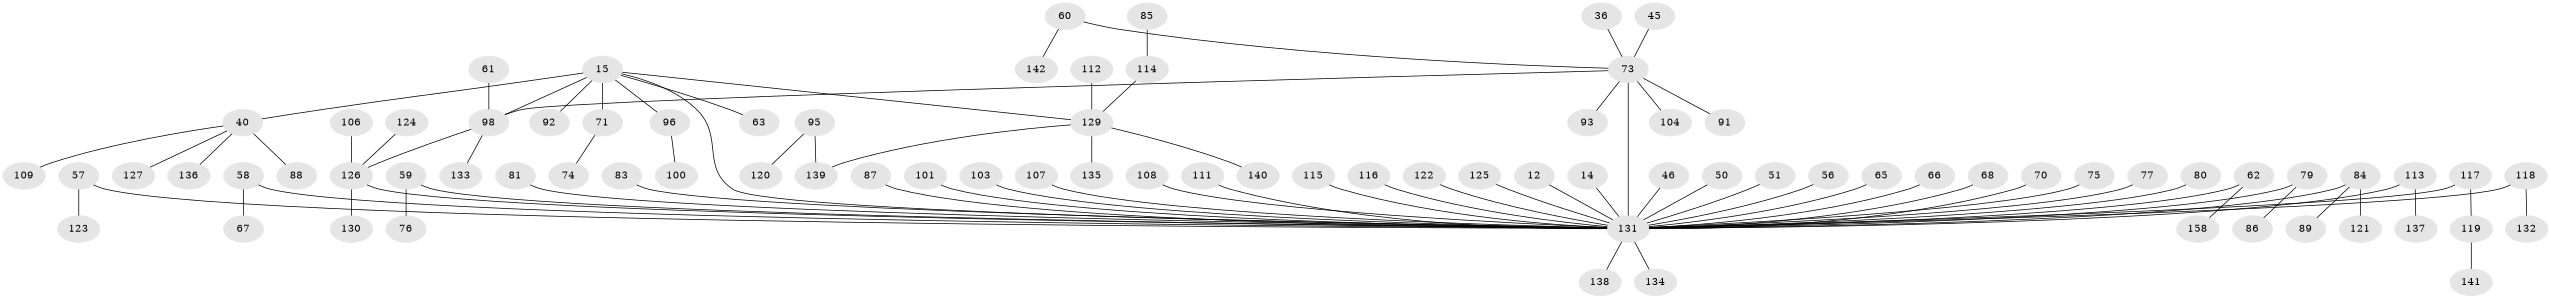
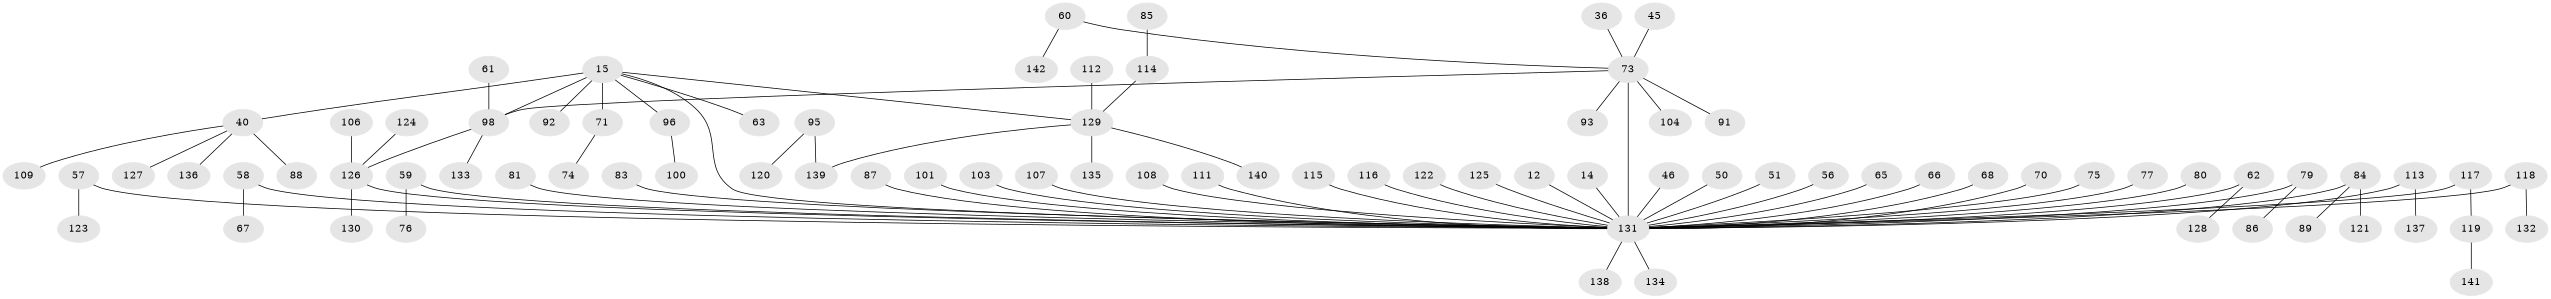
node "158": label "158" -> "128"
